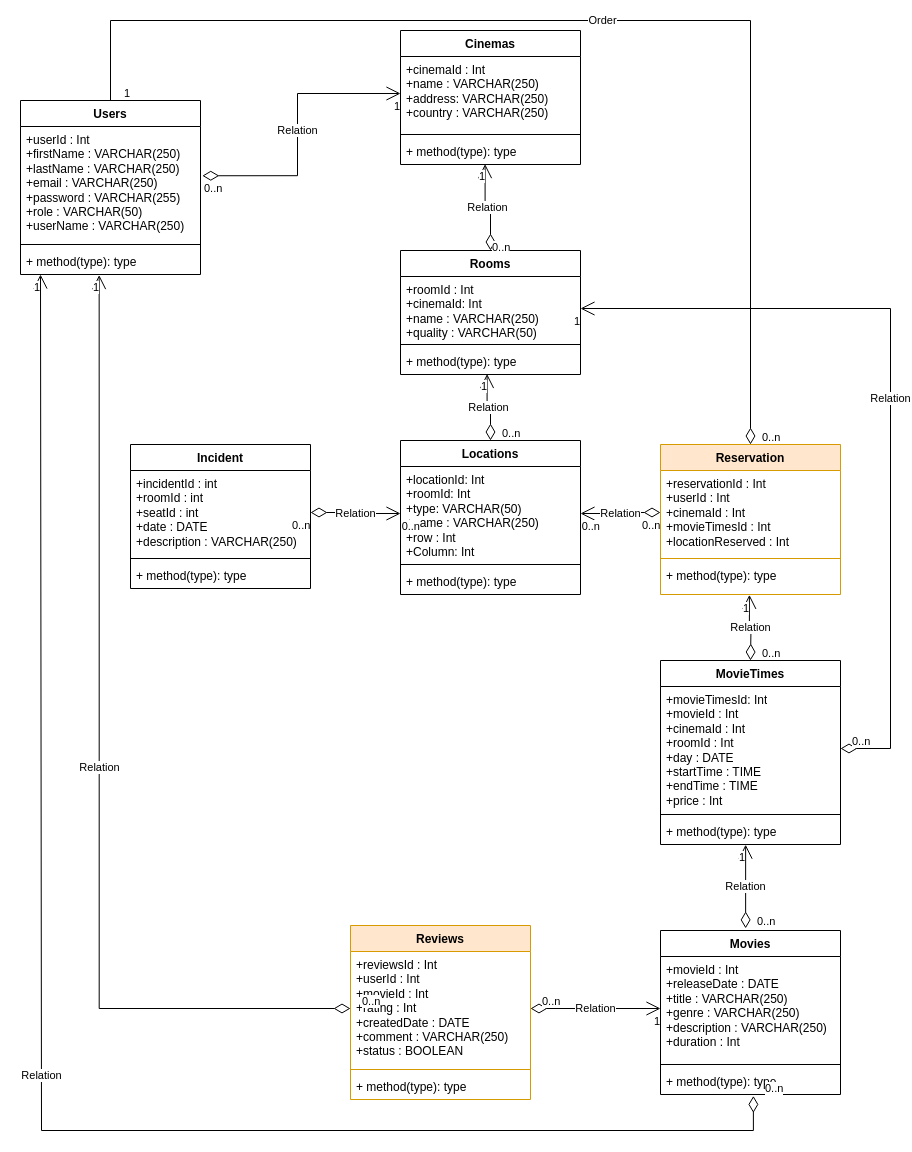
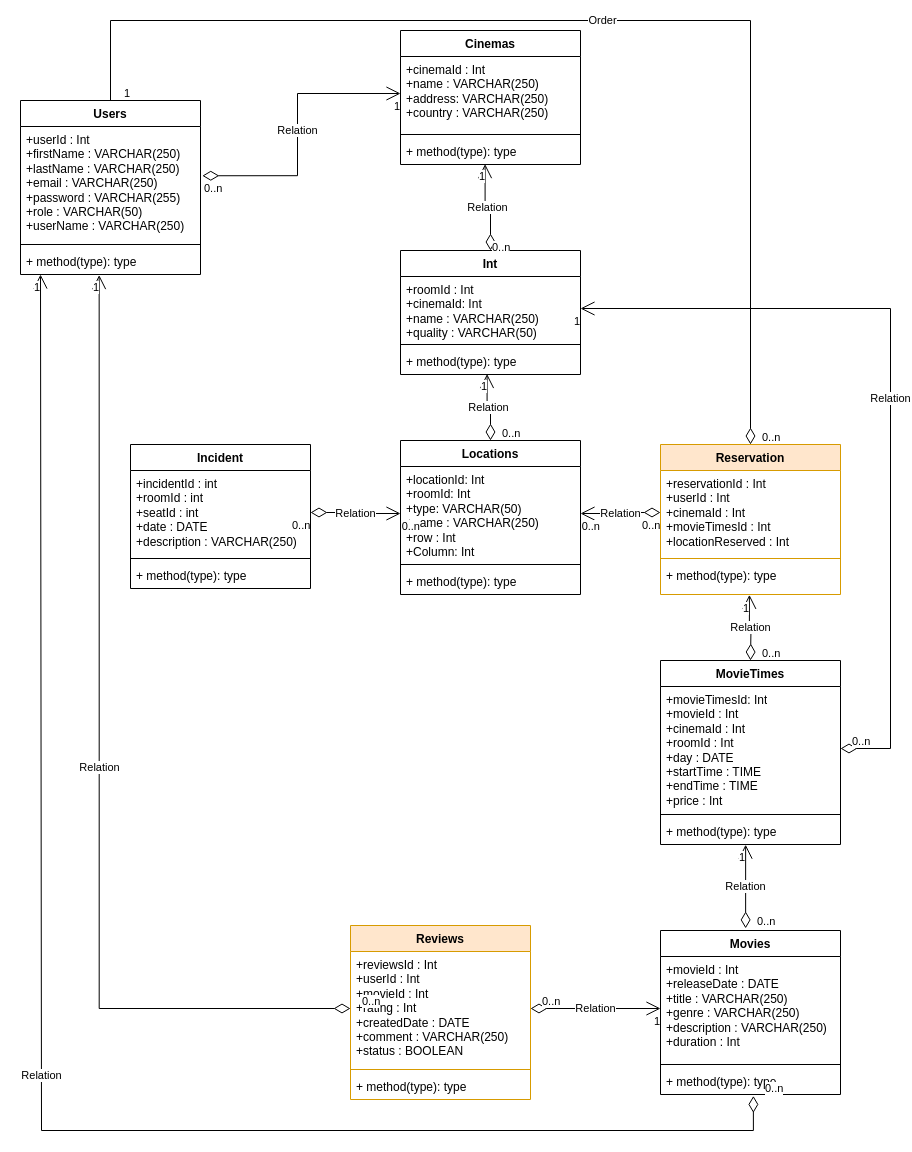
node "Rooms": label "Rooms" -> "Int"
